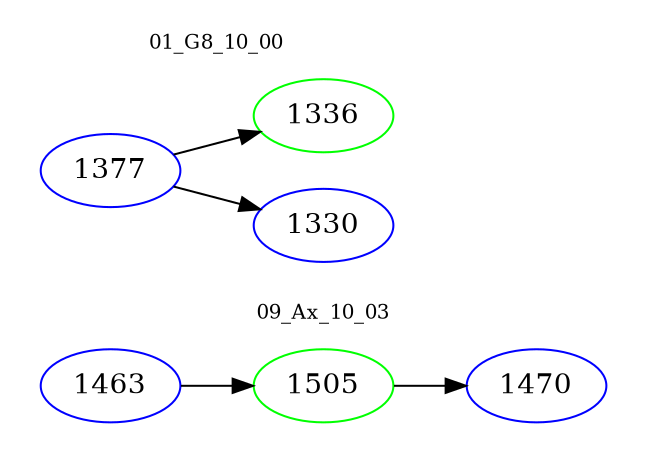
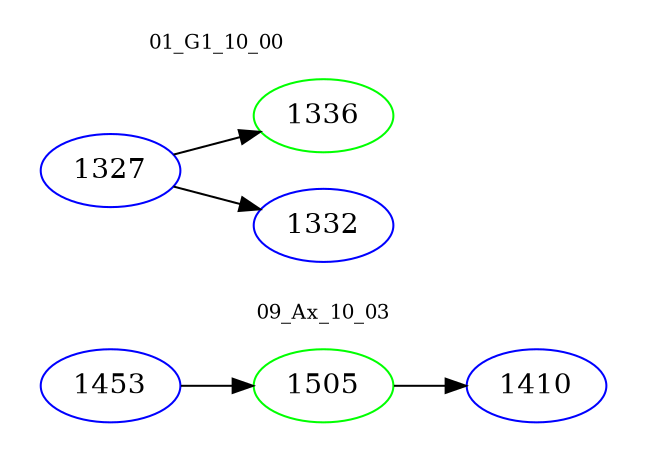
cluster "01_G8_10_00": label "01_G8_10_00" -> "01_G1_10_00"
node "1377": label "1377" -> "1327"
node "1330": label "1330" -> "1332"
node "1463": label "1463" -> "1453"
node "1470": label "1470" -> "1410"
